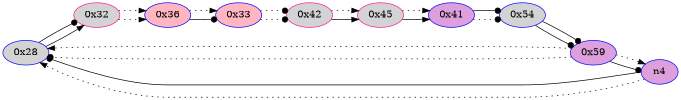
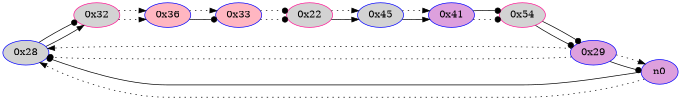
node "0x42": label "0x42" -> "0x22"
node "0x45": color deeppink -> blue
node "0x54": color blue -> deeppink
node "0x59": label "0x59" -> "0x29"
node "n4": label "n4" -> "n0"
